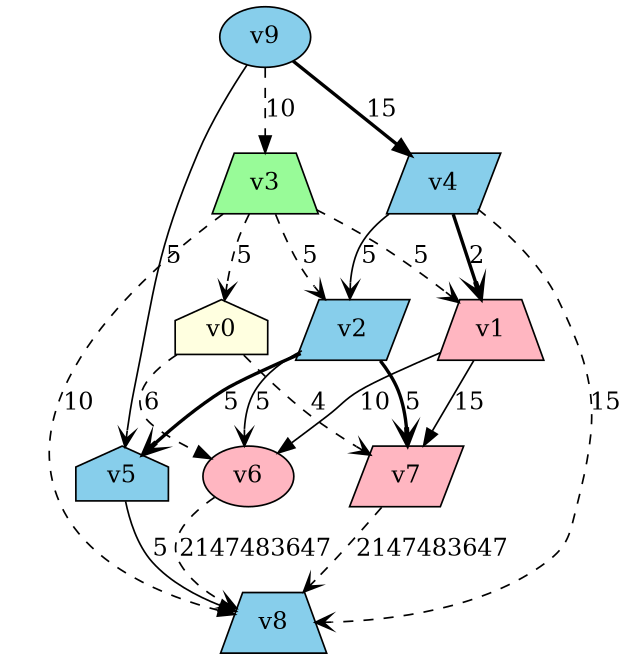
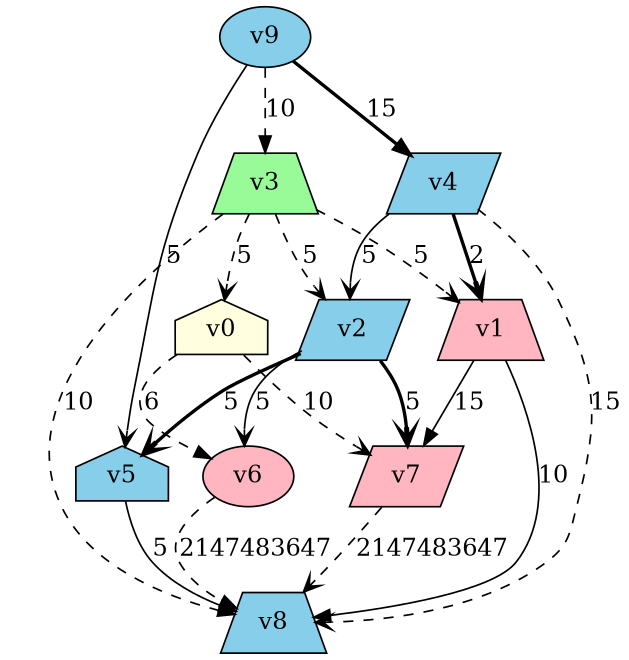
edge "v1" -> "v6": now "v1" -> "v8"
edge "v0" -> "v7": label "4" -> "10"
edge "v6" -> "v8": arrowhead vee -> normal
